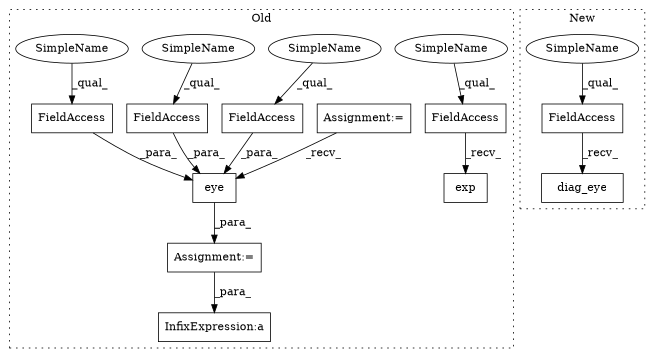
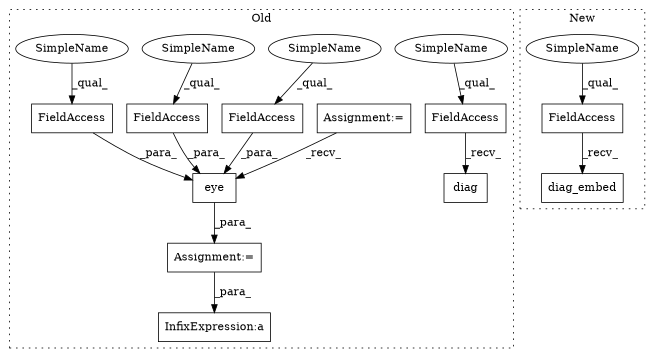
node "exp": label "exp" -> "diag"
node "diag_eye": label "diag_eye" -> "diag_embed"
